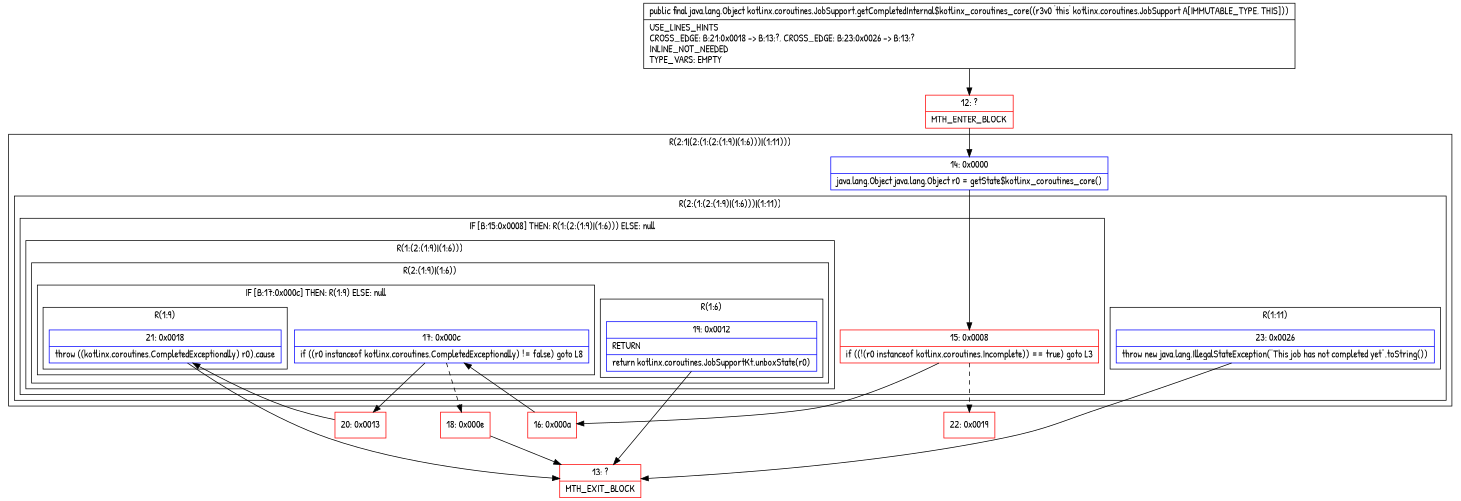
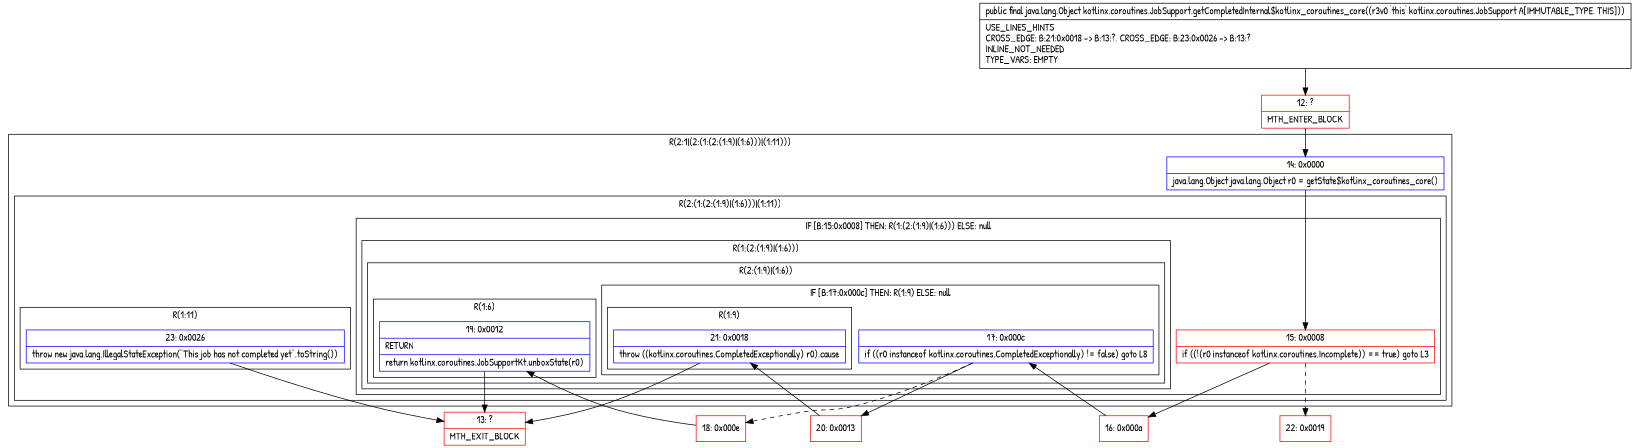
edge "18: 0x000e" -> "13: ?": now "18: 0x000e" -> "19: 0x0012"
